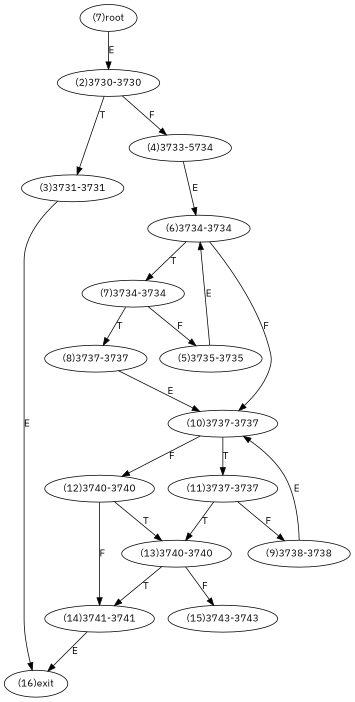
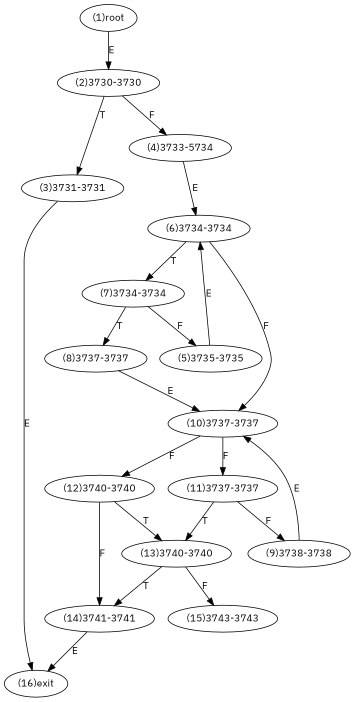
node "(7)root": label "(7)root" -> "(1)root"
edge "(10)3737-3737" -> "(11)3737-3737": label "T" -> "F"
